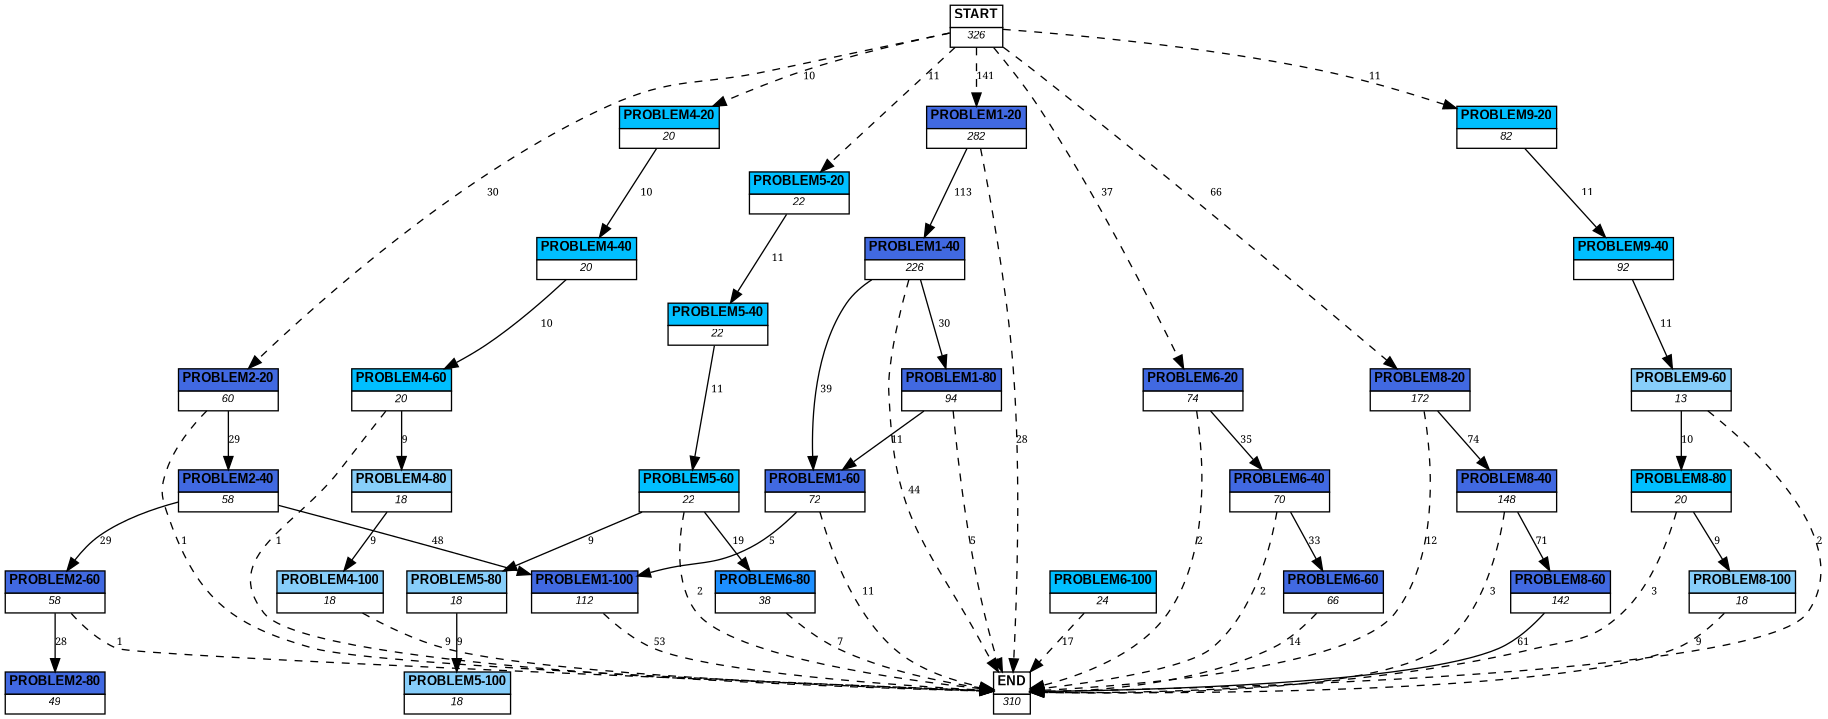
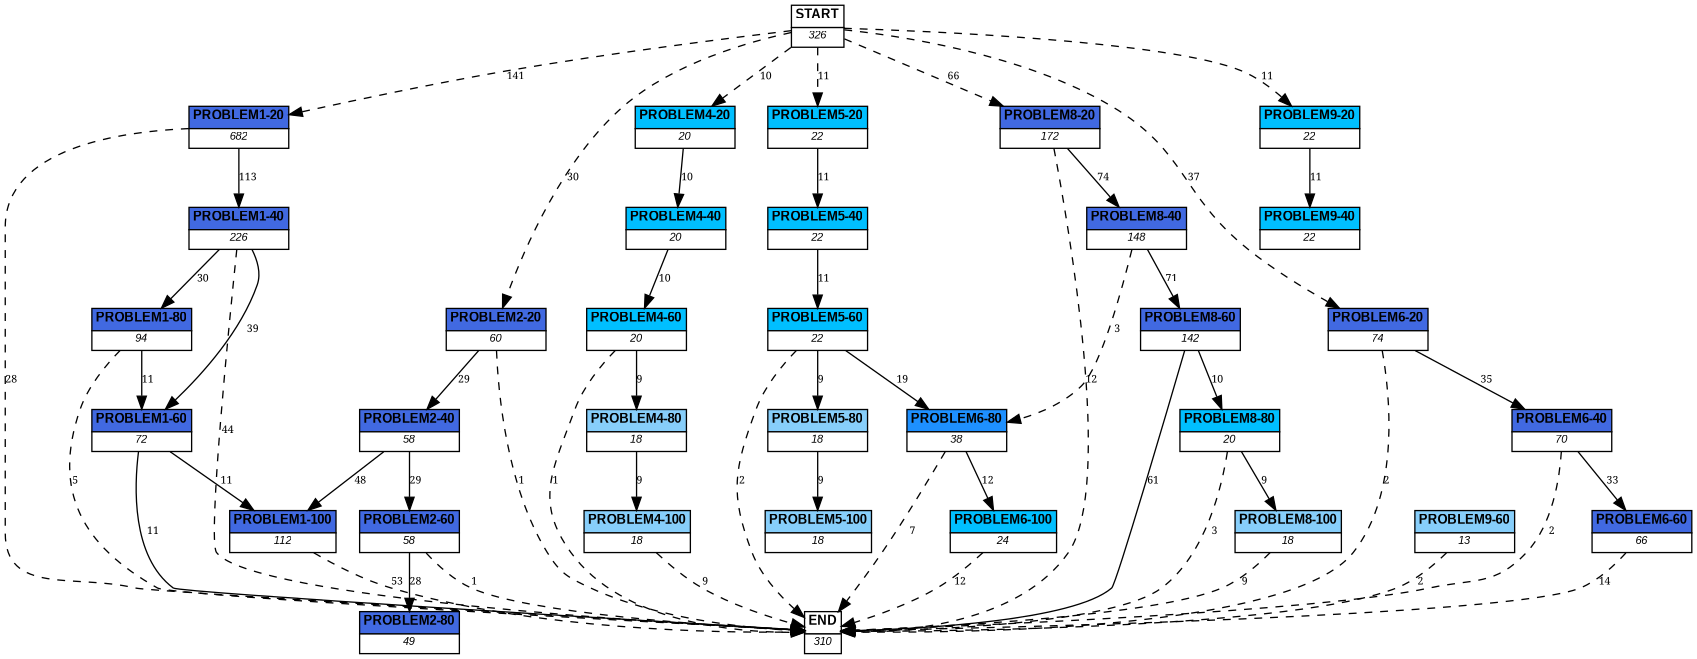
node "PROBLEM1-20": text "282" -> "682"
node "PROBLEM9-20": text "82" -> "22"
node "PROBLEM9-40": text "92" -> "22"
edge "PROBLEM9-40" -> "PROBLEM9-60": removed, label "11"
edge "PROBLEM9-60" -> "PROBLEM8-80": now "PROBLEM8-60" -> "PROBLEM8-80"
edge "PROBLEM6-80" -> "PROBLEM6-100": added, label "12"
edge "PROBLEM1-60" -> "PROBLEM1-100": label "5" -> "11"
edge "PROBLEM1-60" -> "END": style dashed -> solid
edge "PROBLEM6-100" -> "END": label "17" -> "12"
edge "PROBLEM8-40" -> "END": now "PROBLEM8-40" -> "PROBLEM6-80"
